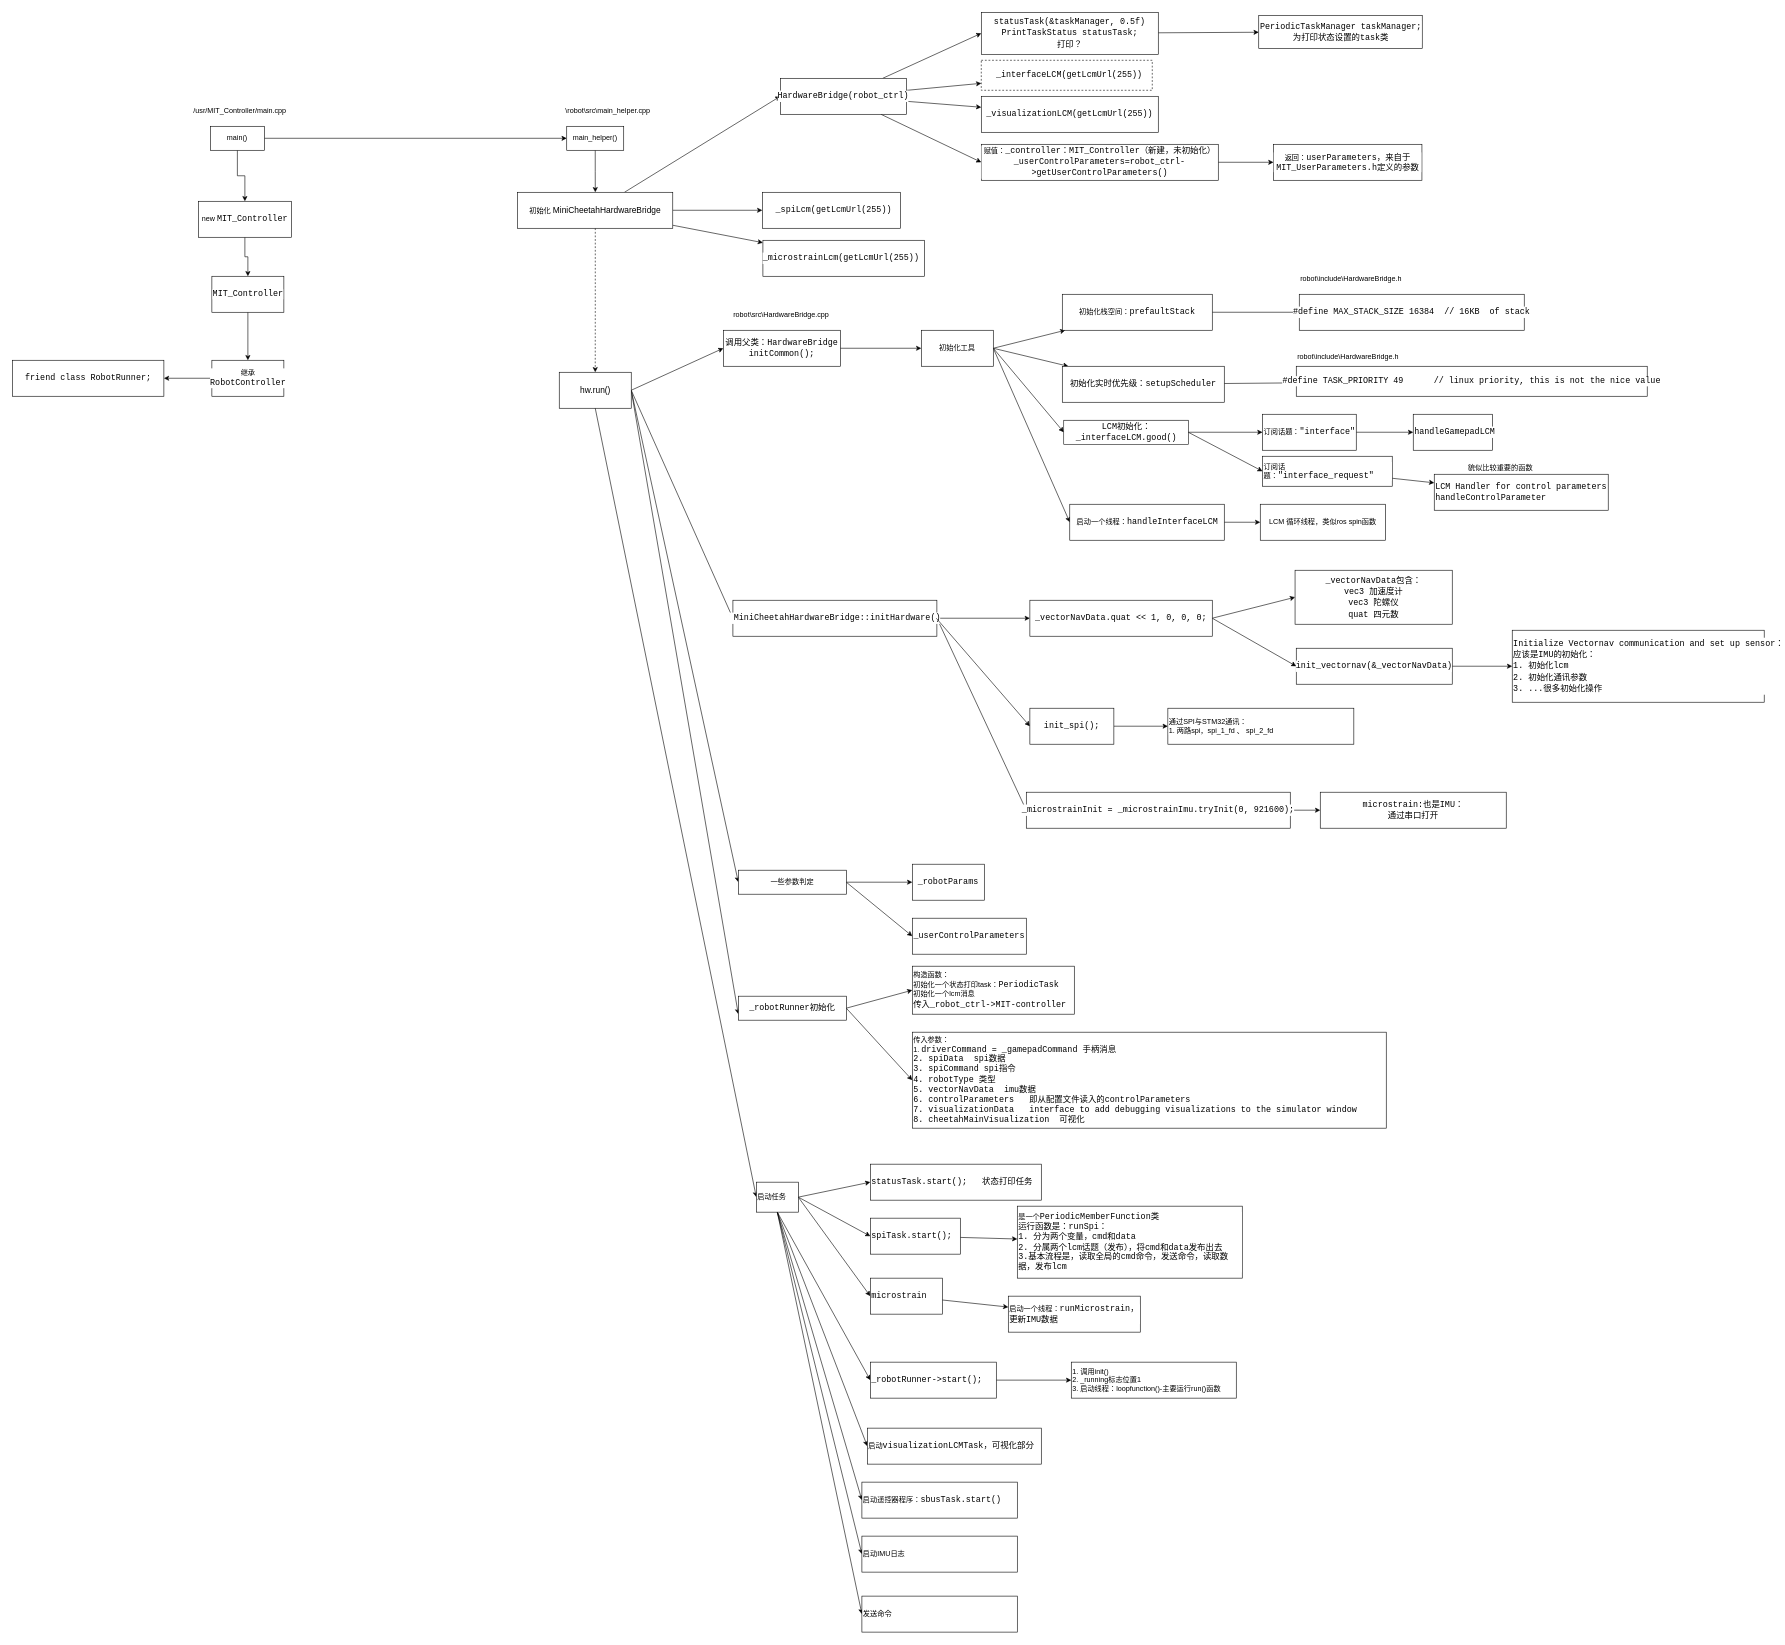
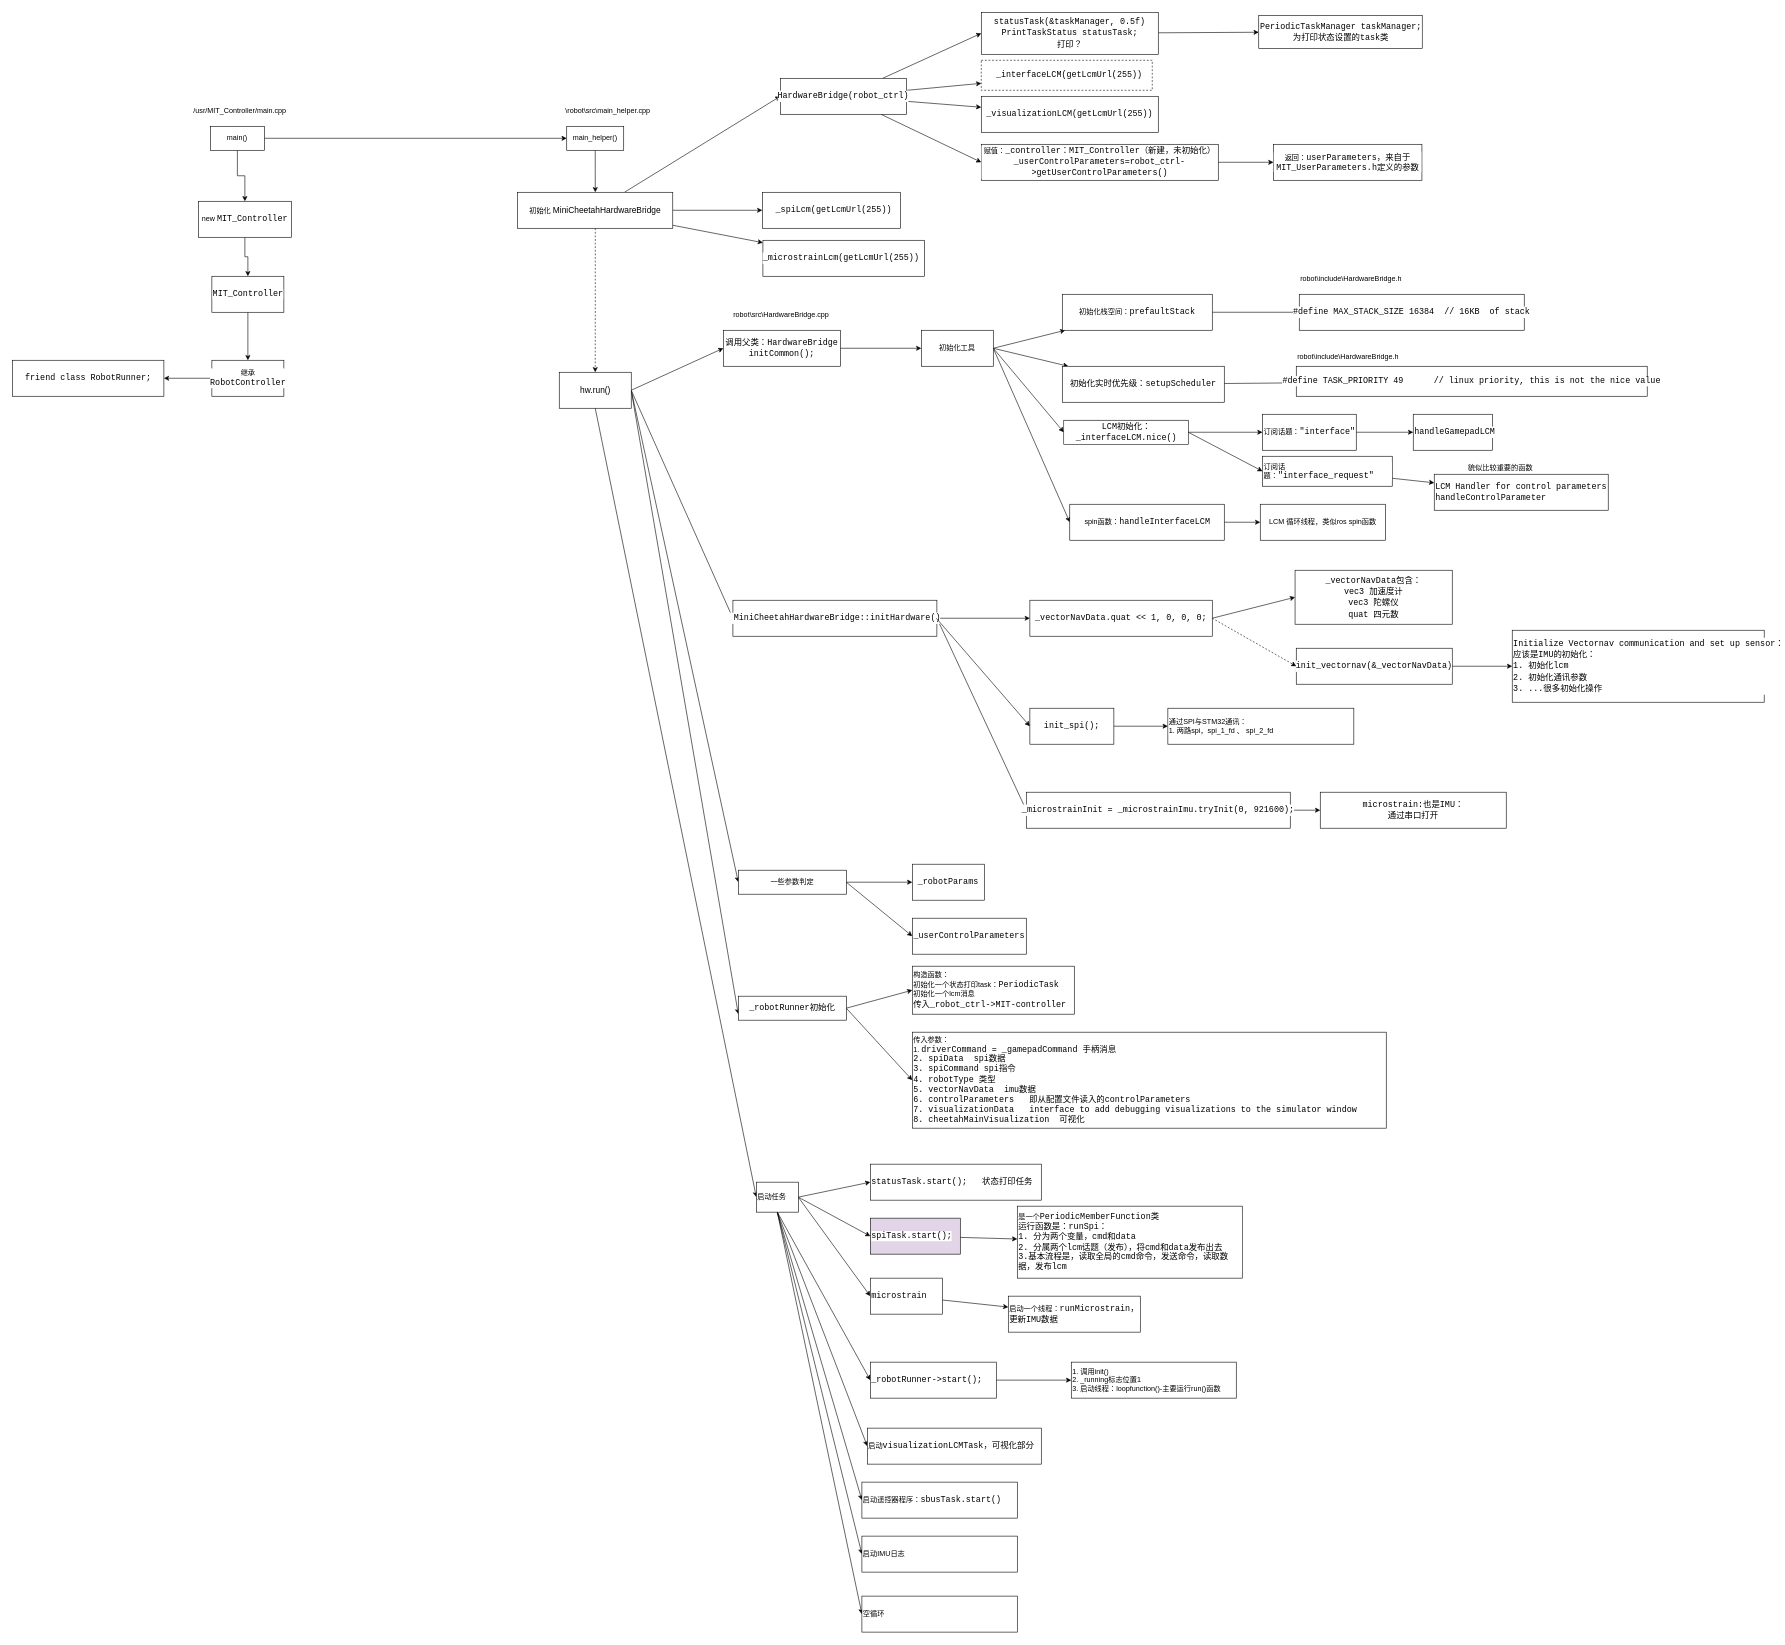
node "LCM初始化：_interfaceLCM.good()": label "LCM初始化：_interfaceLCM.good()" -> "LCM初始化：_interfaceLCM.nice()"
node "启动一个线程：handleInterfaceLCM": label "启动一个线程：handleInterfaceLCM" -> "spin函数：handleInterfaceLCM"
edge "_vectorNavData.quat << 1, 0, 0, 0;" -> "init_vectornav(&_vectorNavData)": style solid -> dashed
node "spiTask.start();": fillcolor #ffffff -> #e1d5e7
node "发送命令": label "发送命令" -> "空循环"
